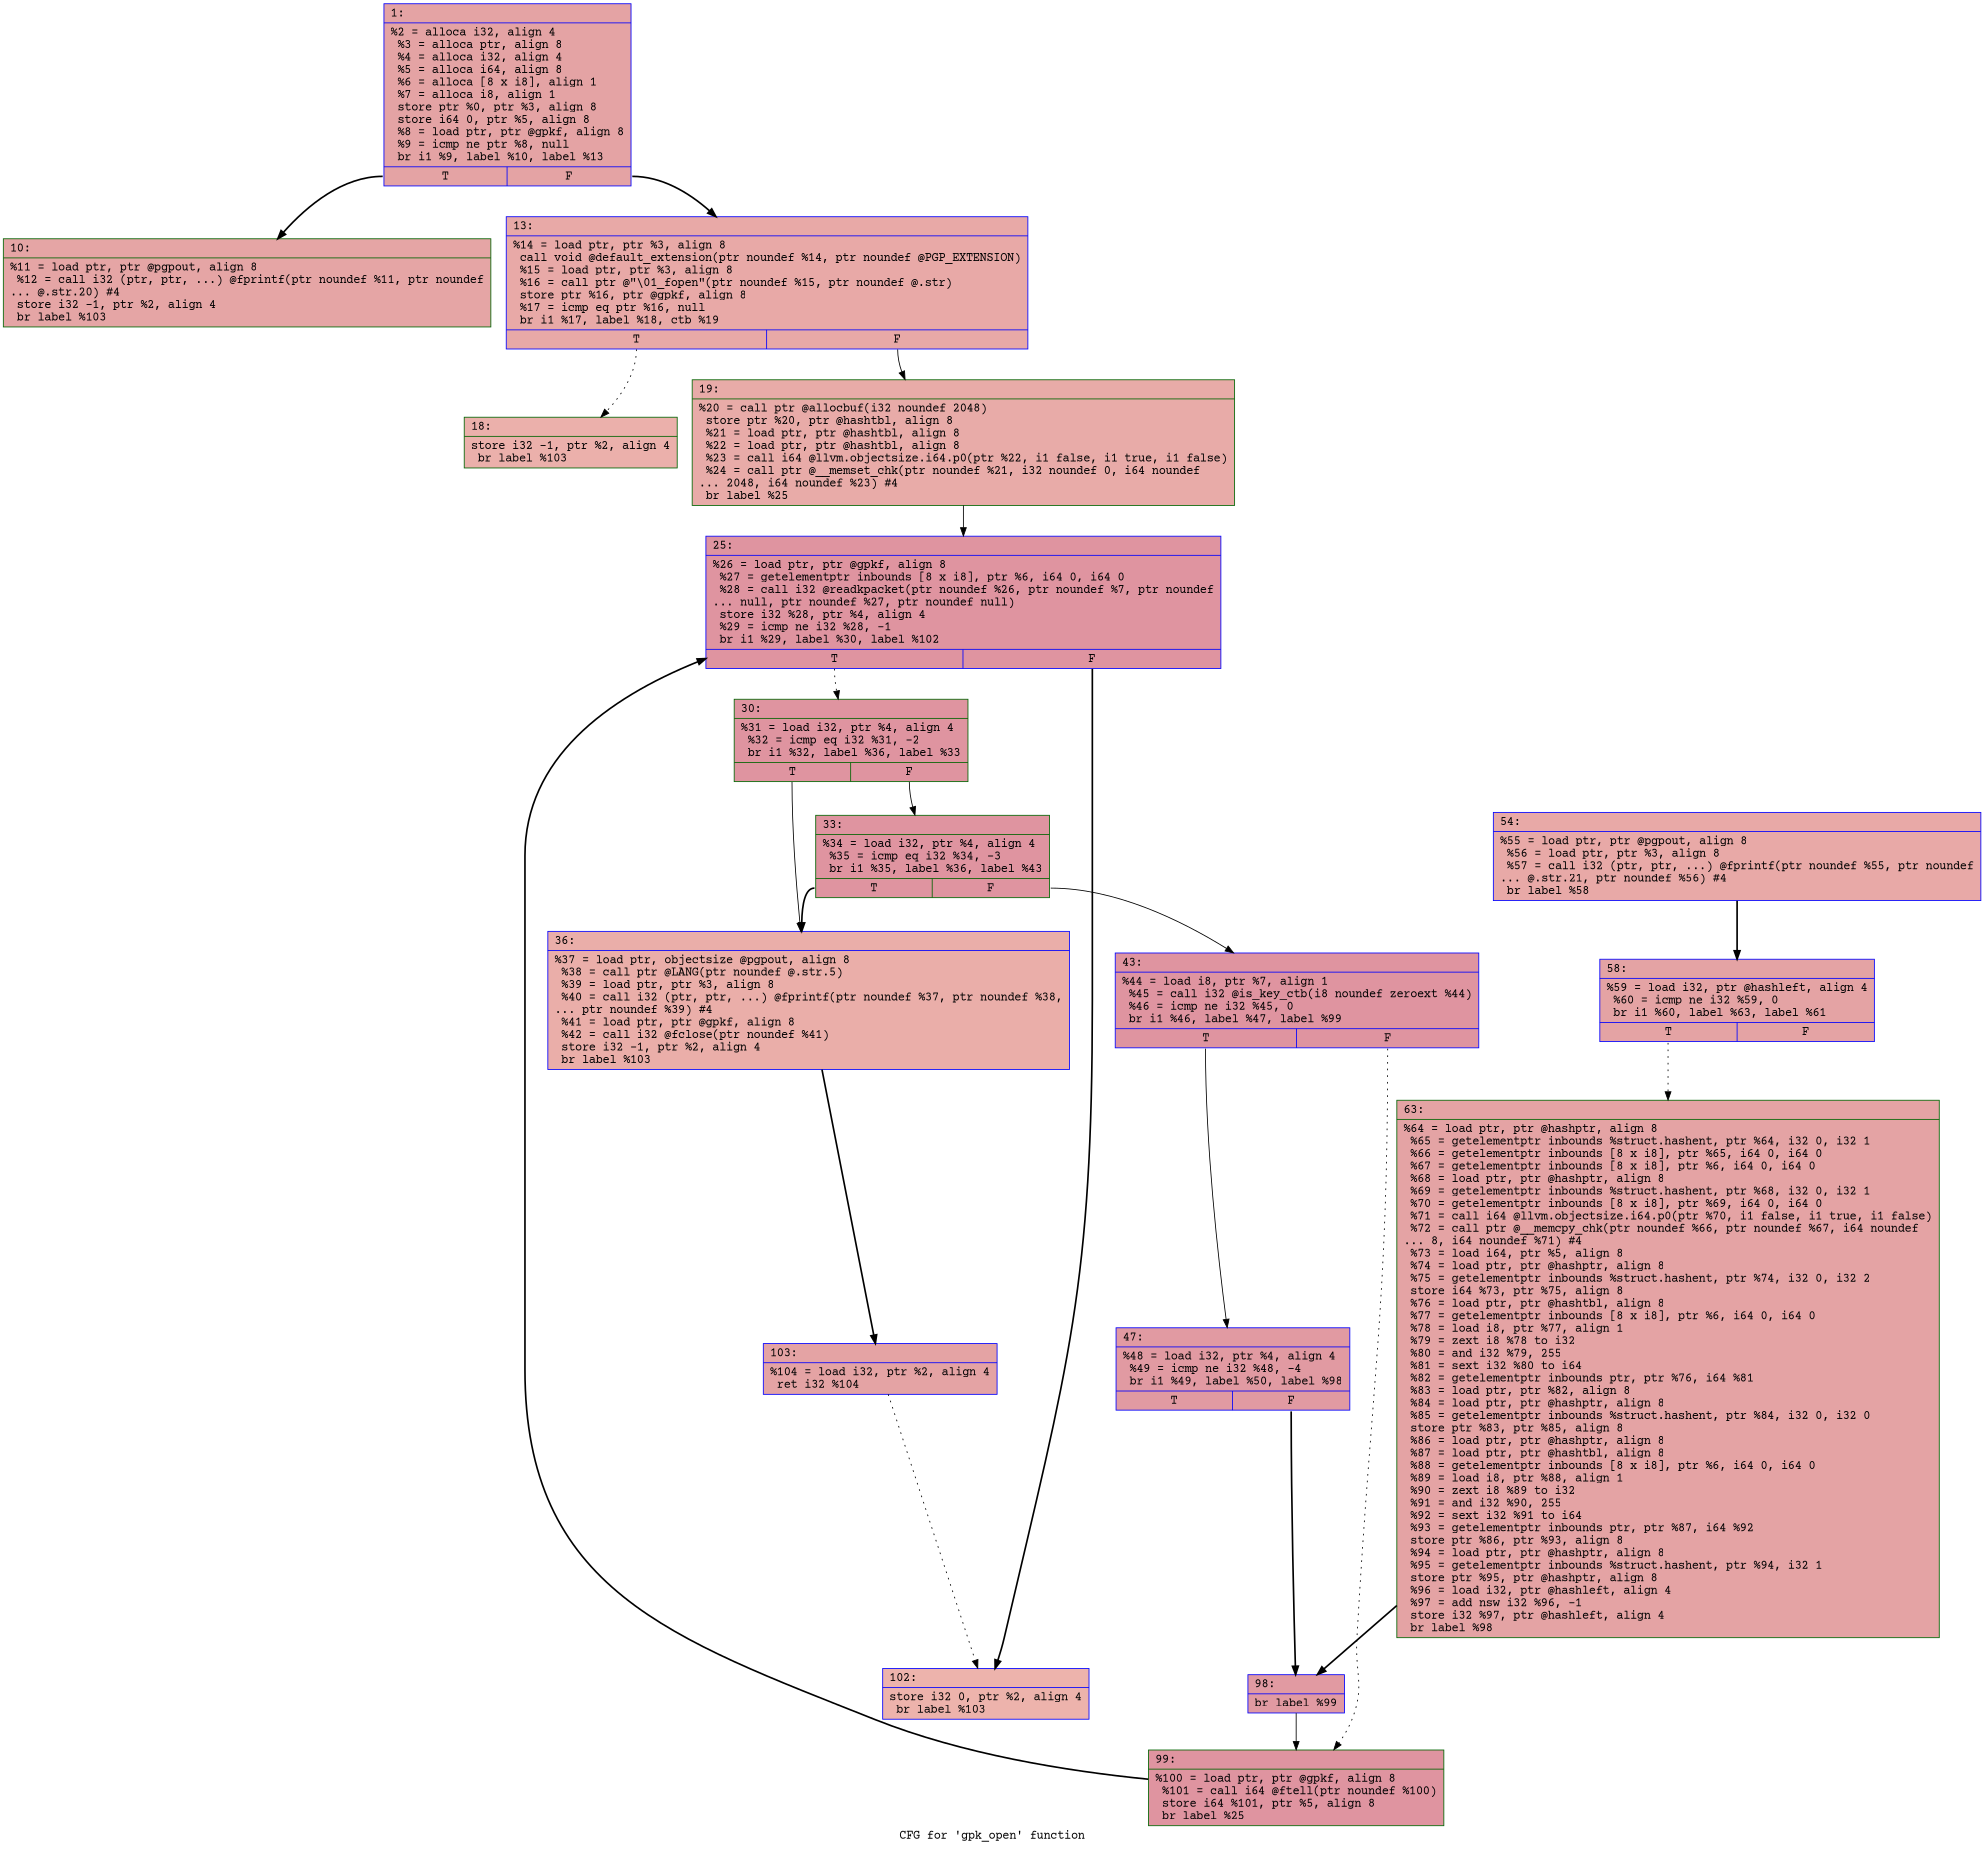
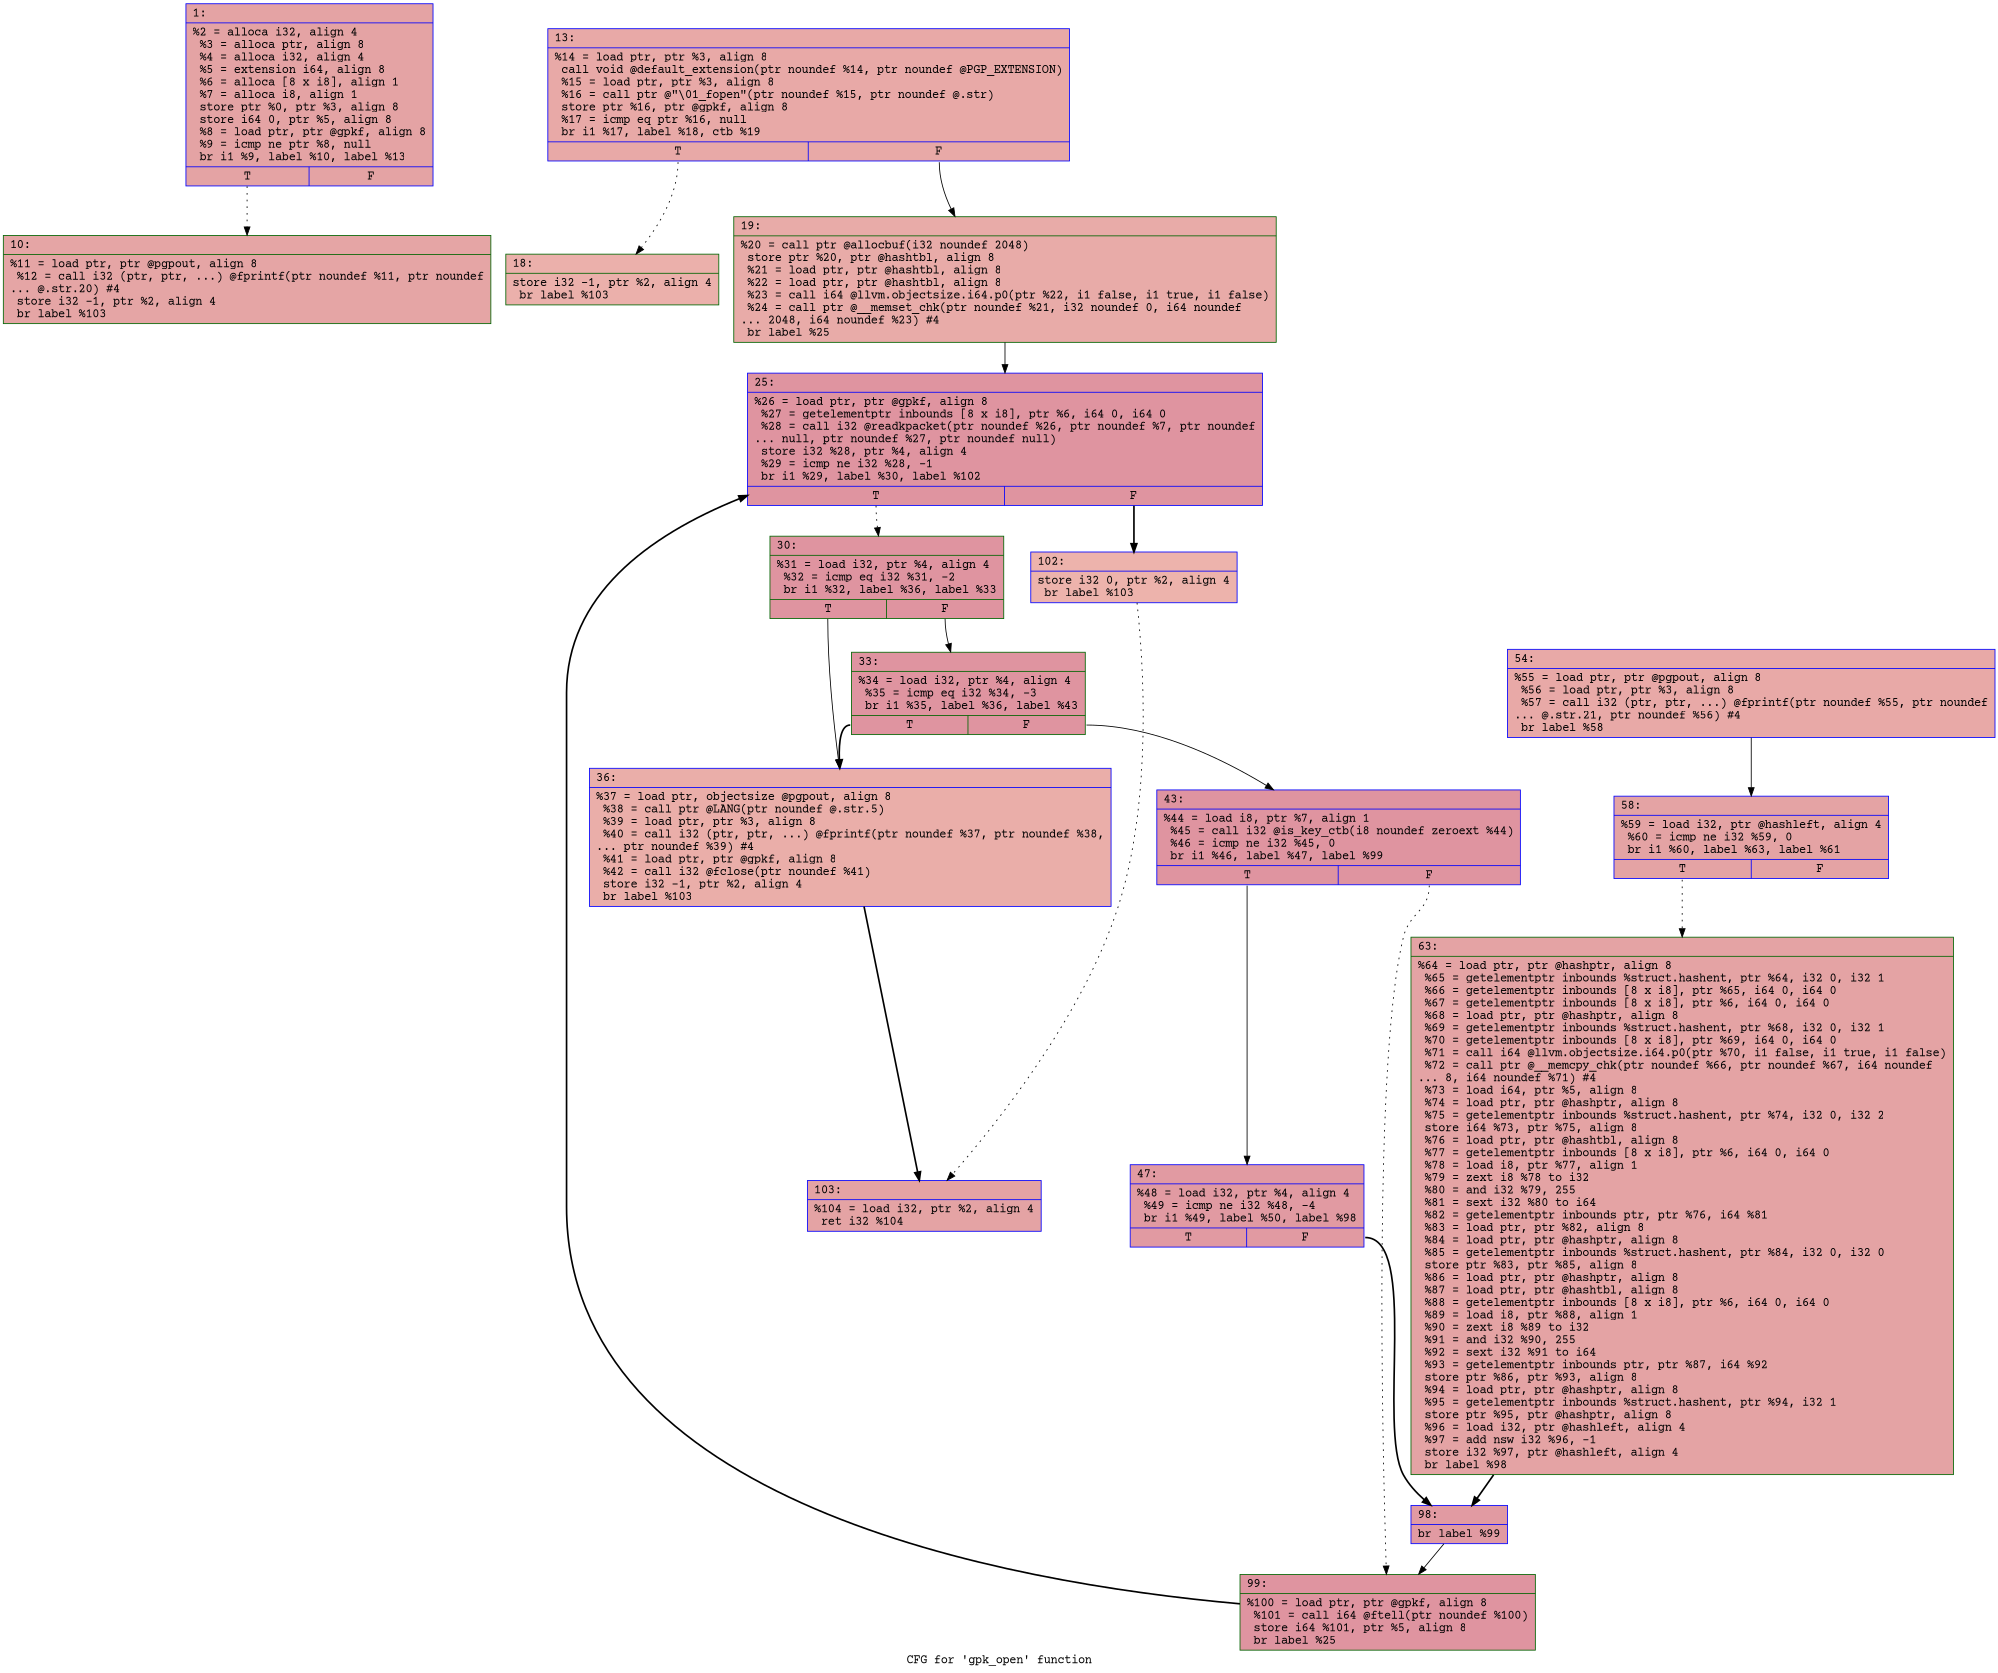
node "1:": text "%5 = alloca i64, align 8" -> "%5 = extension i64, align 8"
edge "1:" -> "13:": removed
edge "1:" -> "10:": style bold -> dotted
edge "54:" -> "58:": style bold -> solid
edge "103:" -> "102:": reversed
